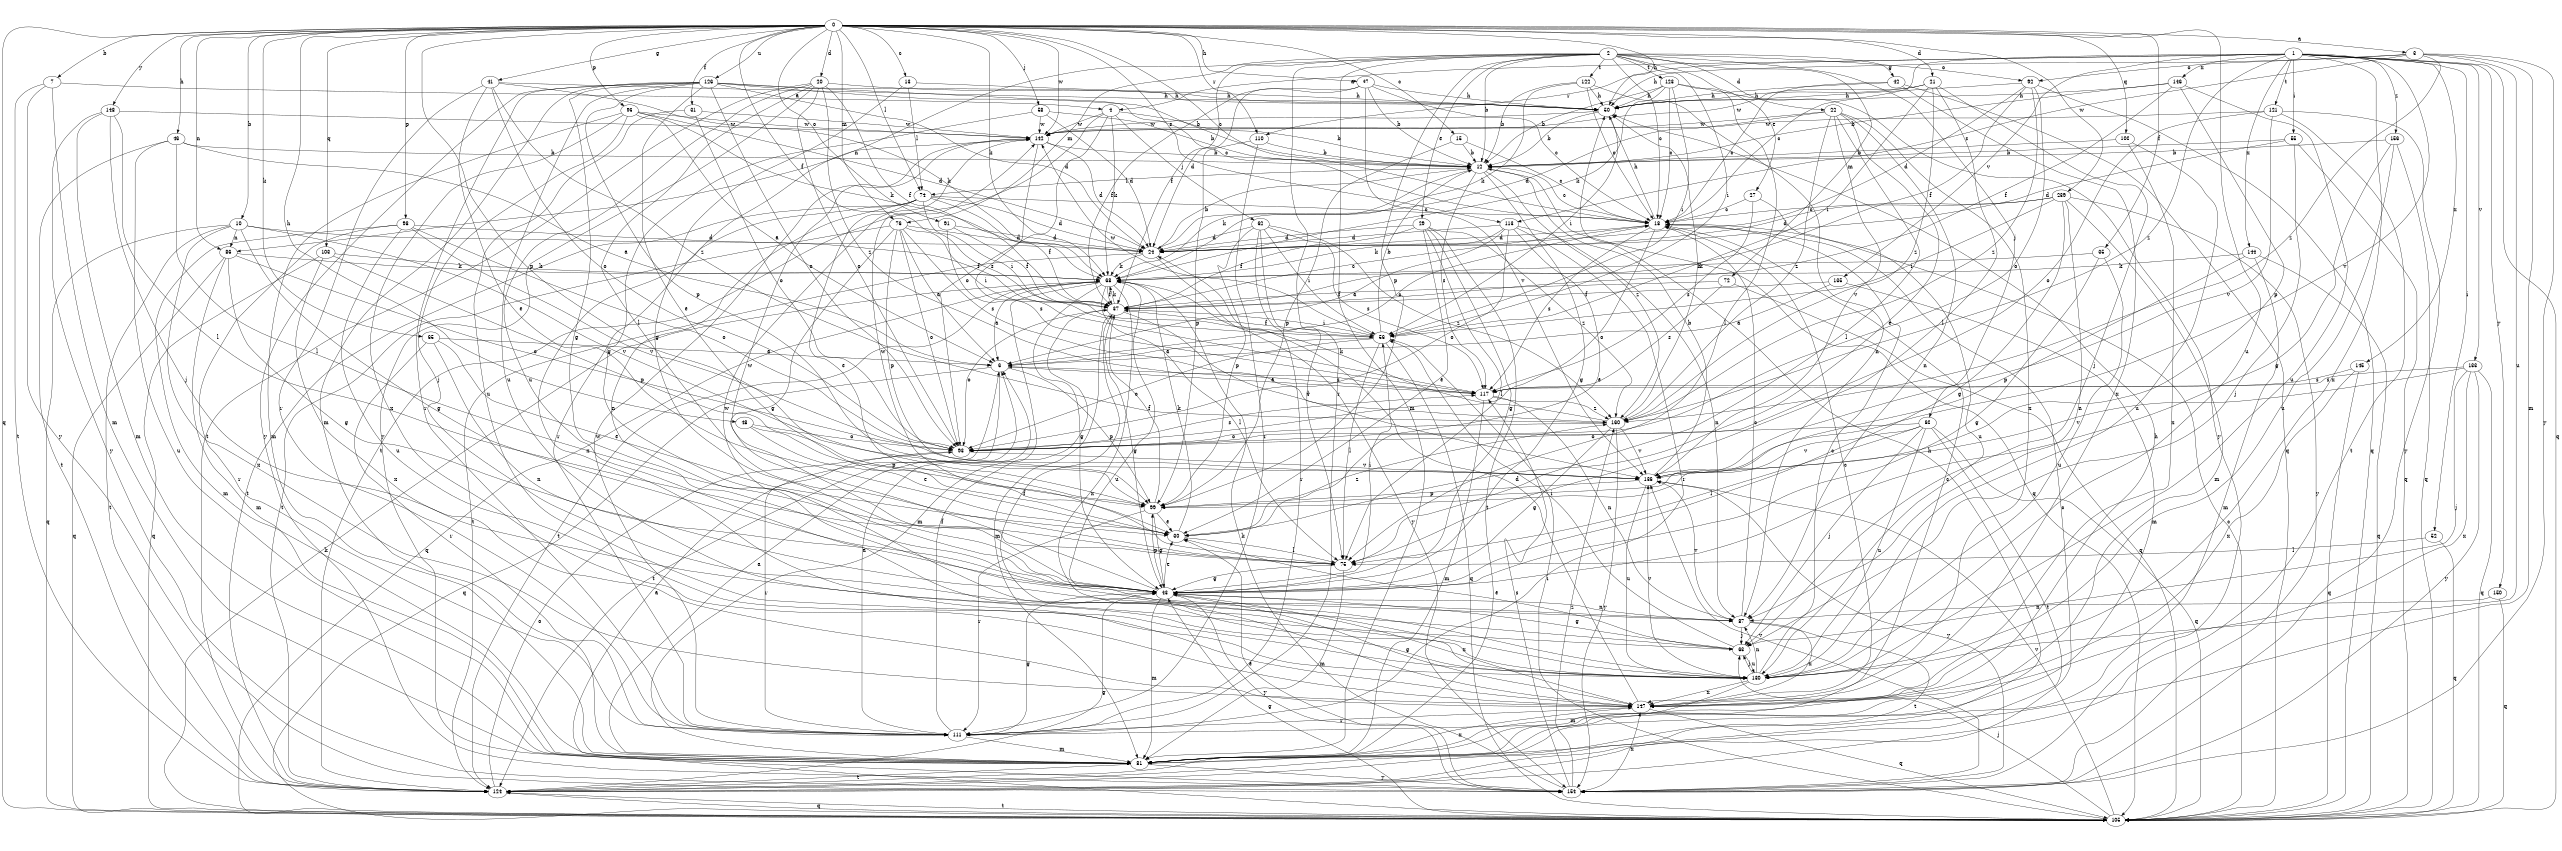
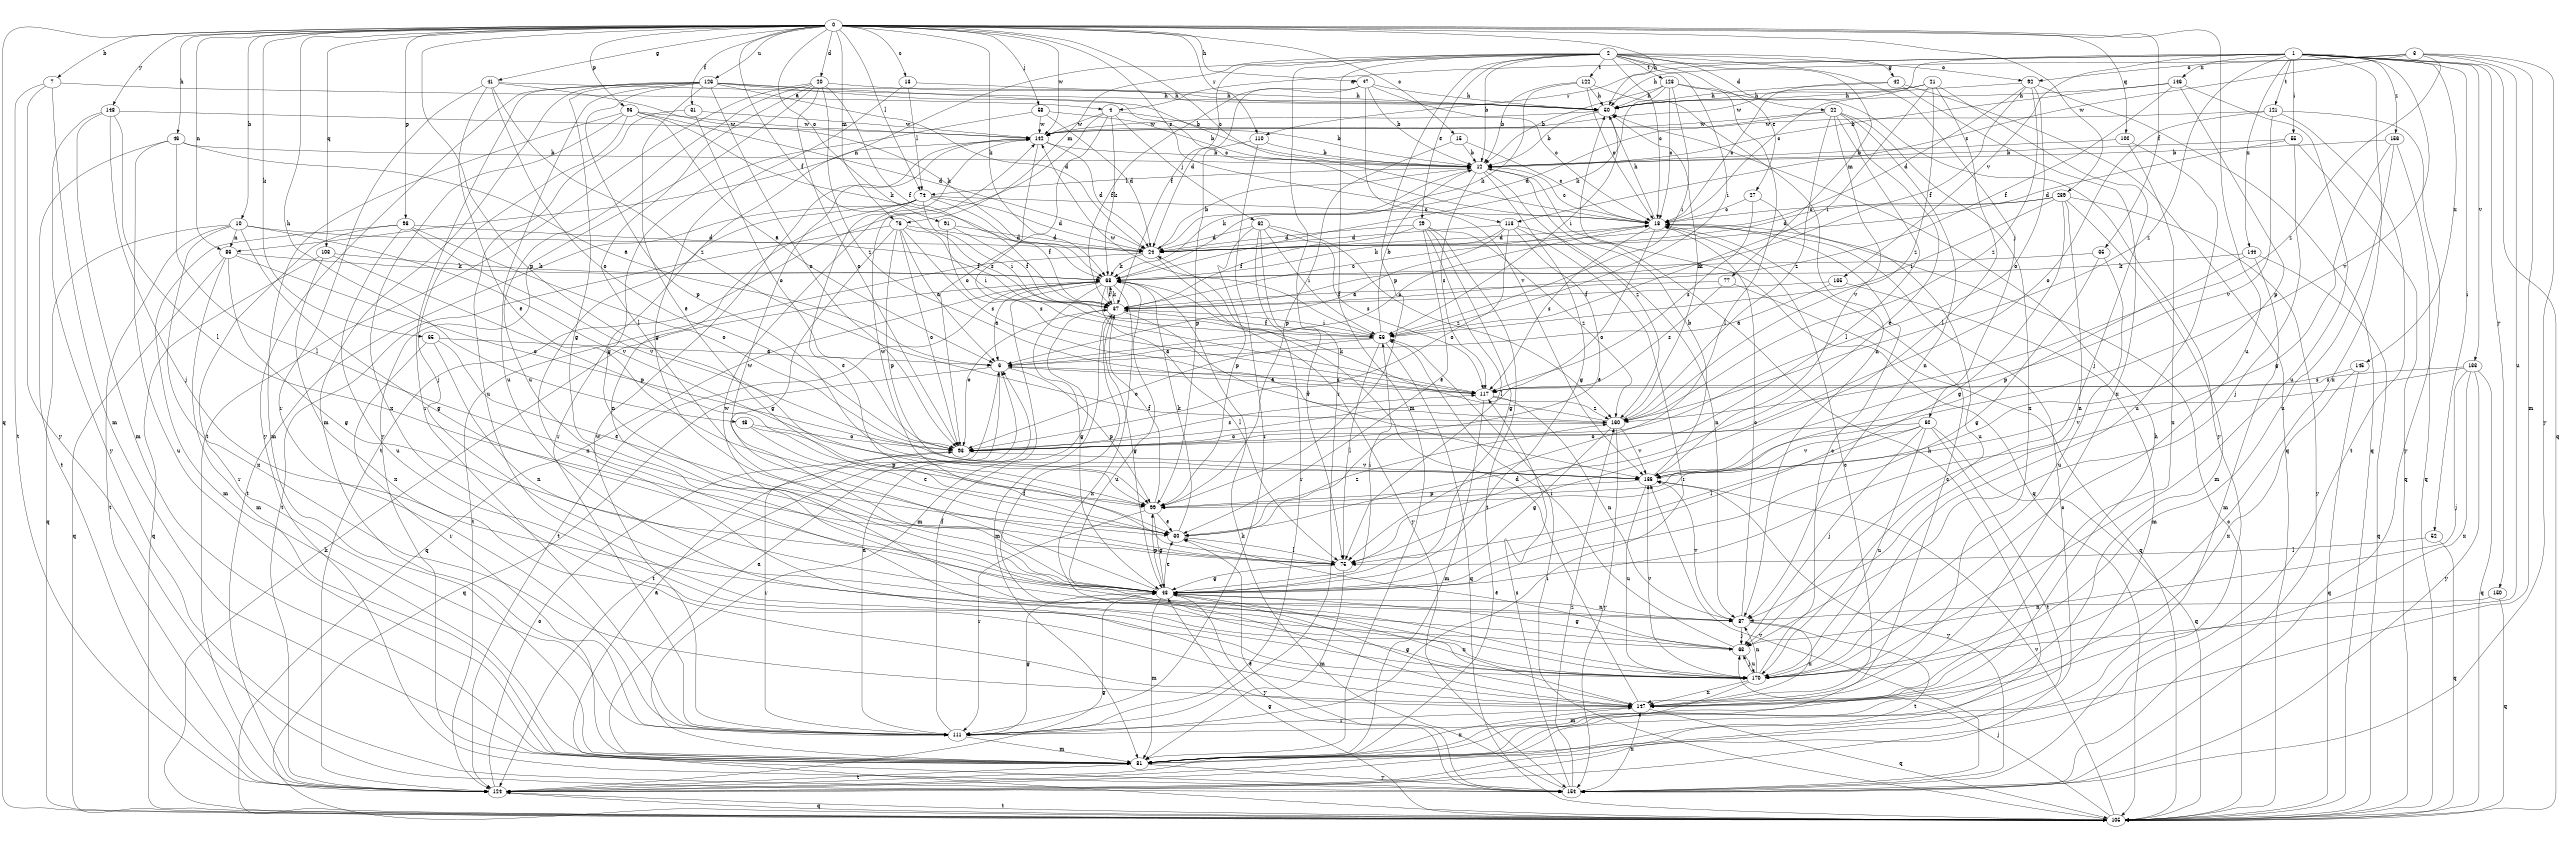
edge "0" -> "3": removed, label "a"
edge "0" -> "21": removed, label "d"
node "72": label "72" -> "77"
node "130": label "130" -> "170"
